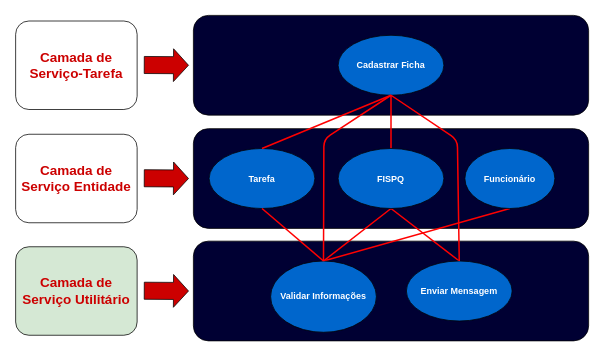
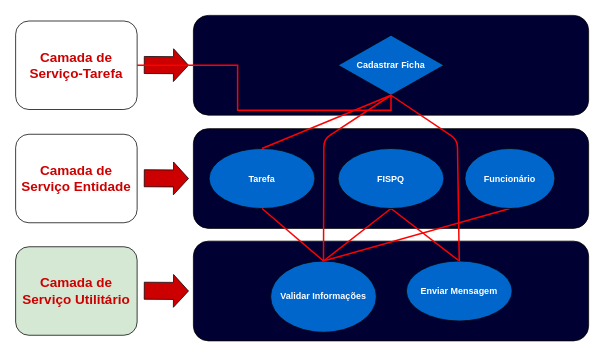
node "Cadastrar Ficha": shape ellipse -> diamond
edge "Cadastrar Ficha" -- "FISPQ": now "Cadastrar Ficha" -- "Camada de Serviço-Tarefa"
